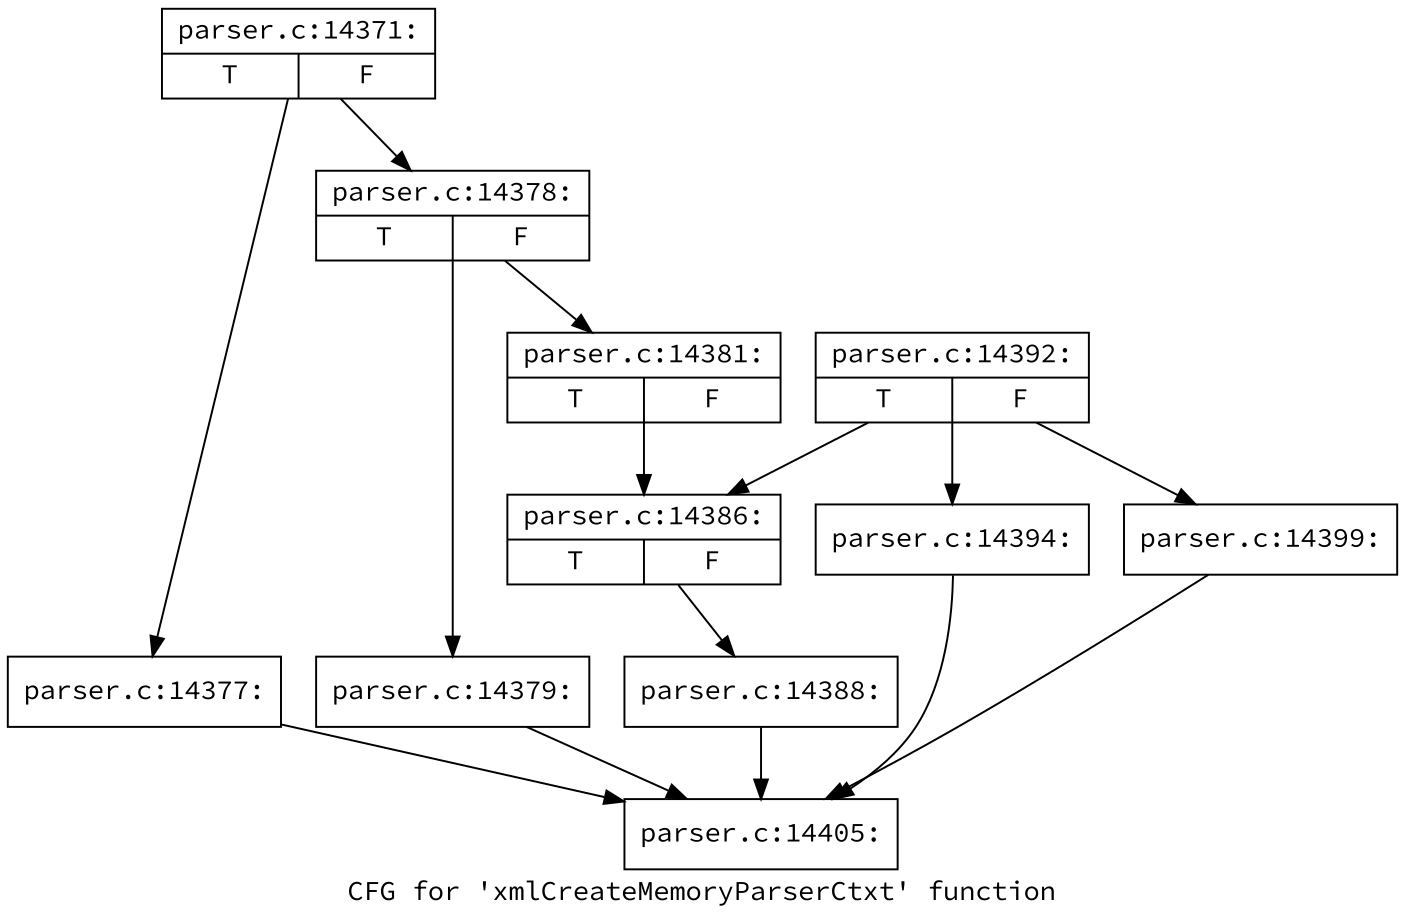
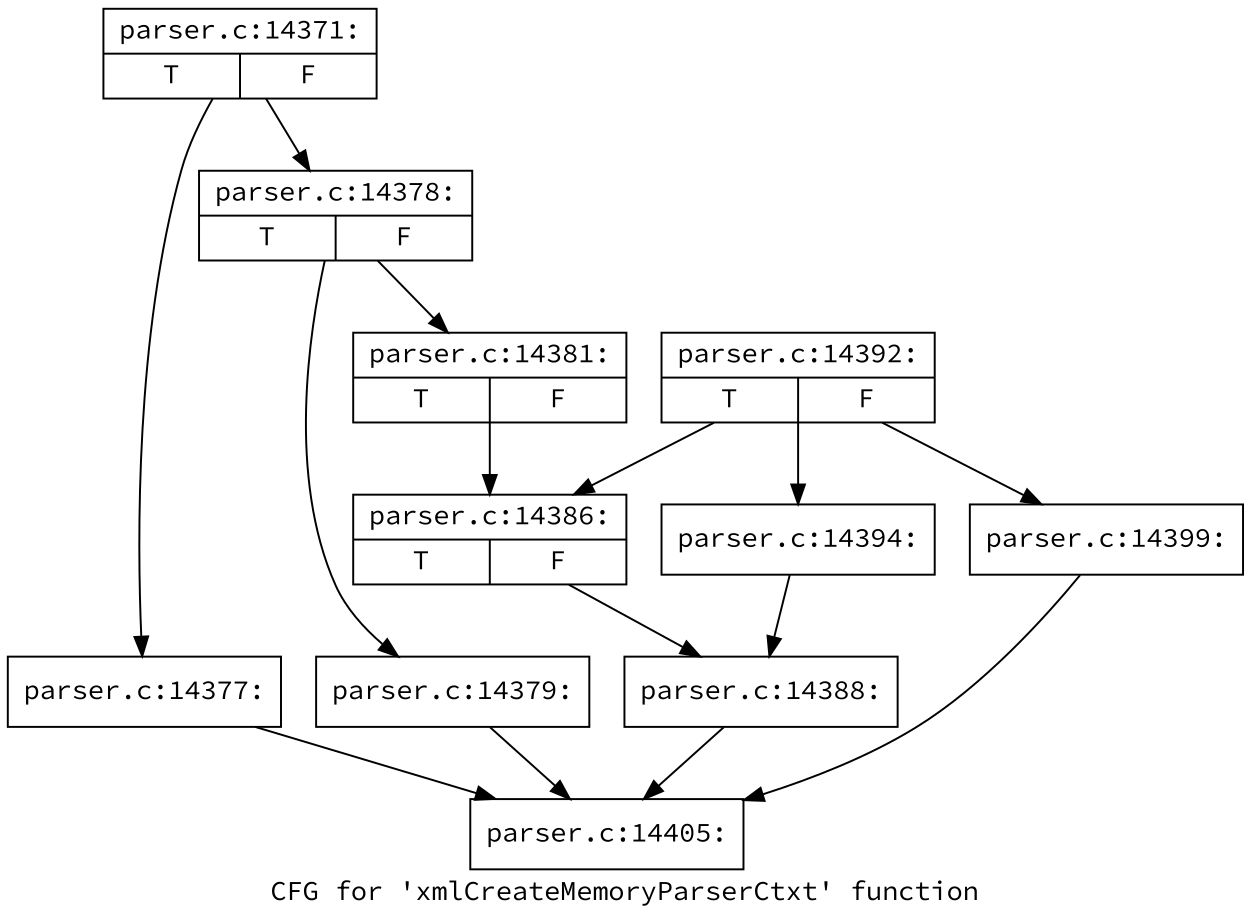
edge "parser.c:14394:" -> "parser.c:14405:": now "parser.c:14394:" -> "parser.c:14388:"
